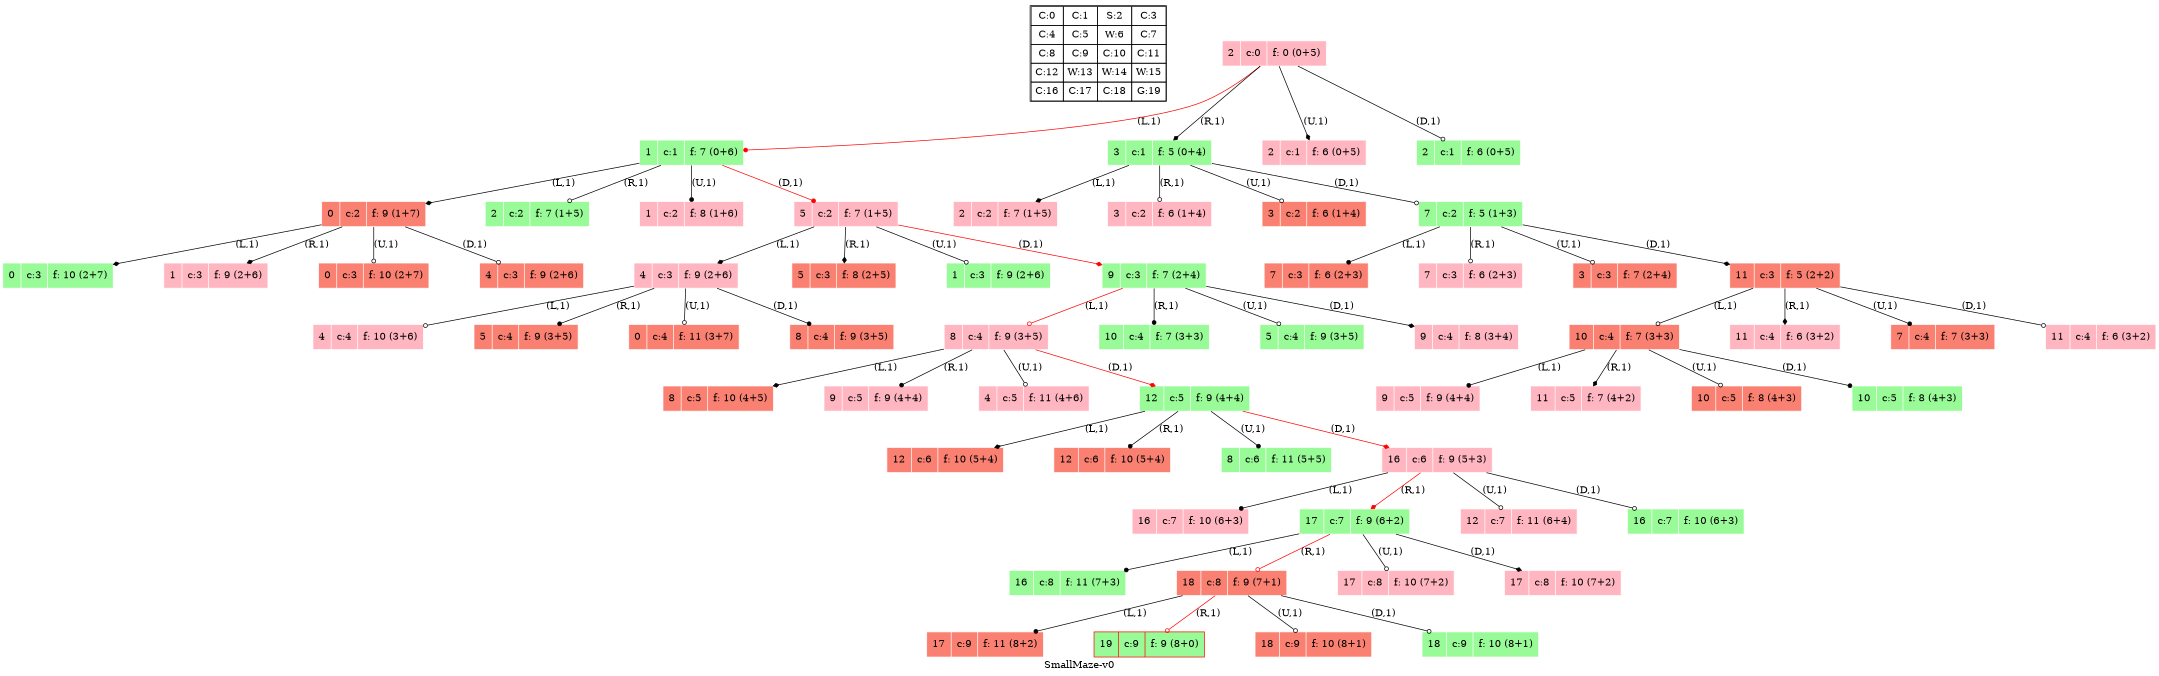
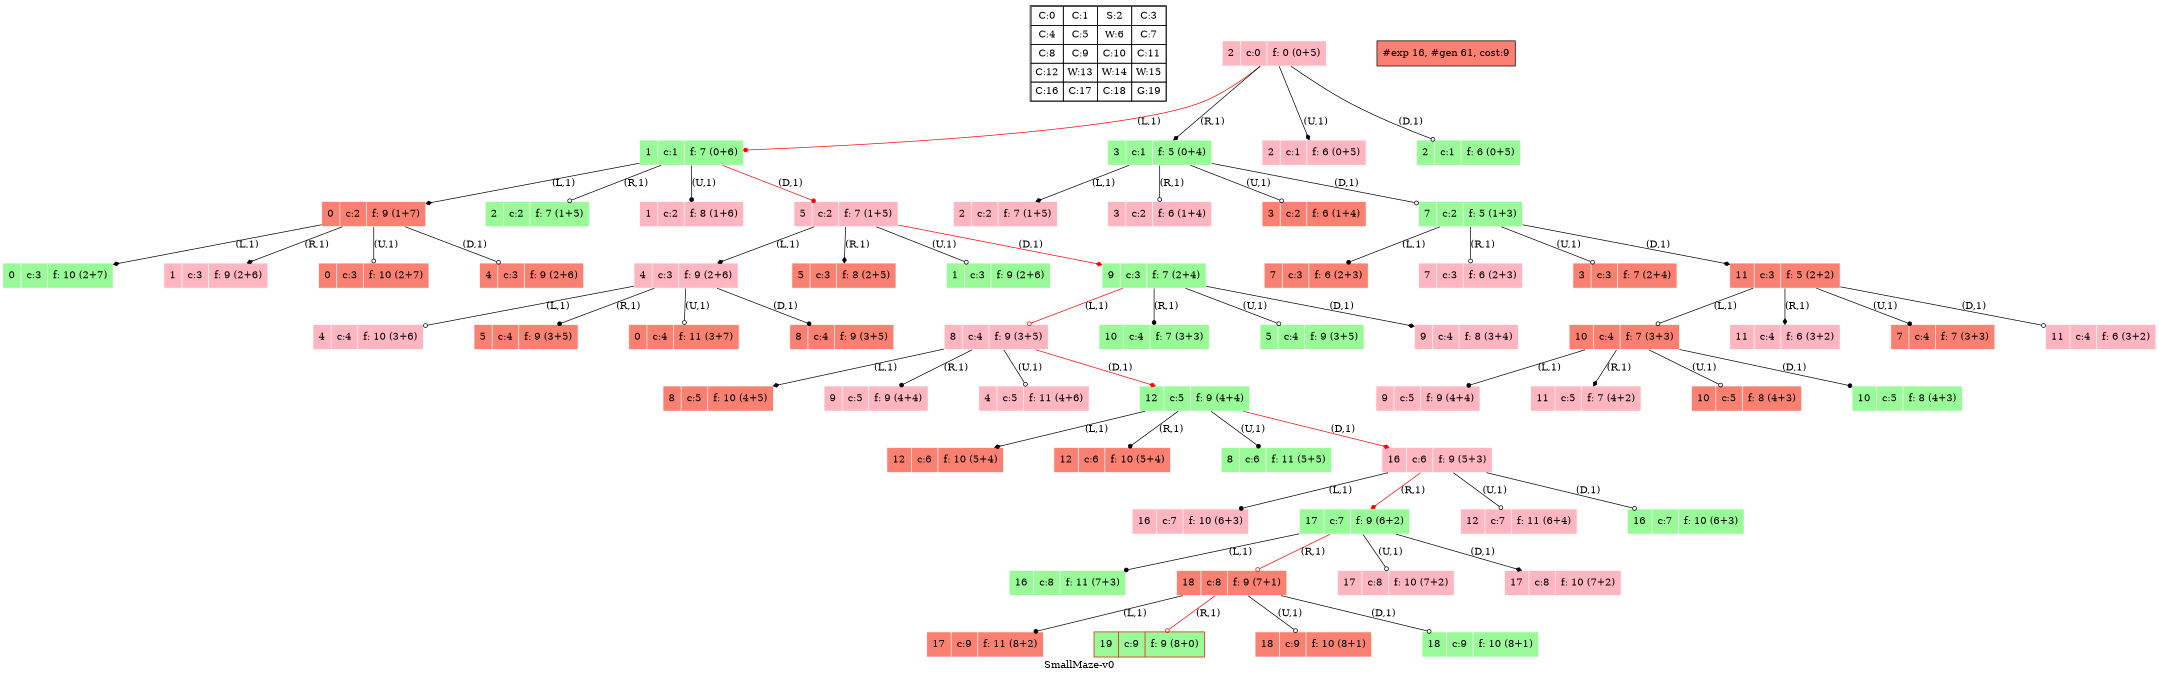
node "#exp 16, #gen 61, cost:9": added
